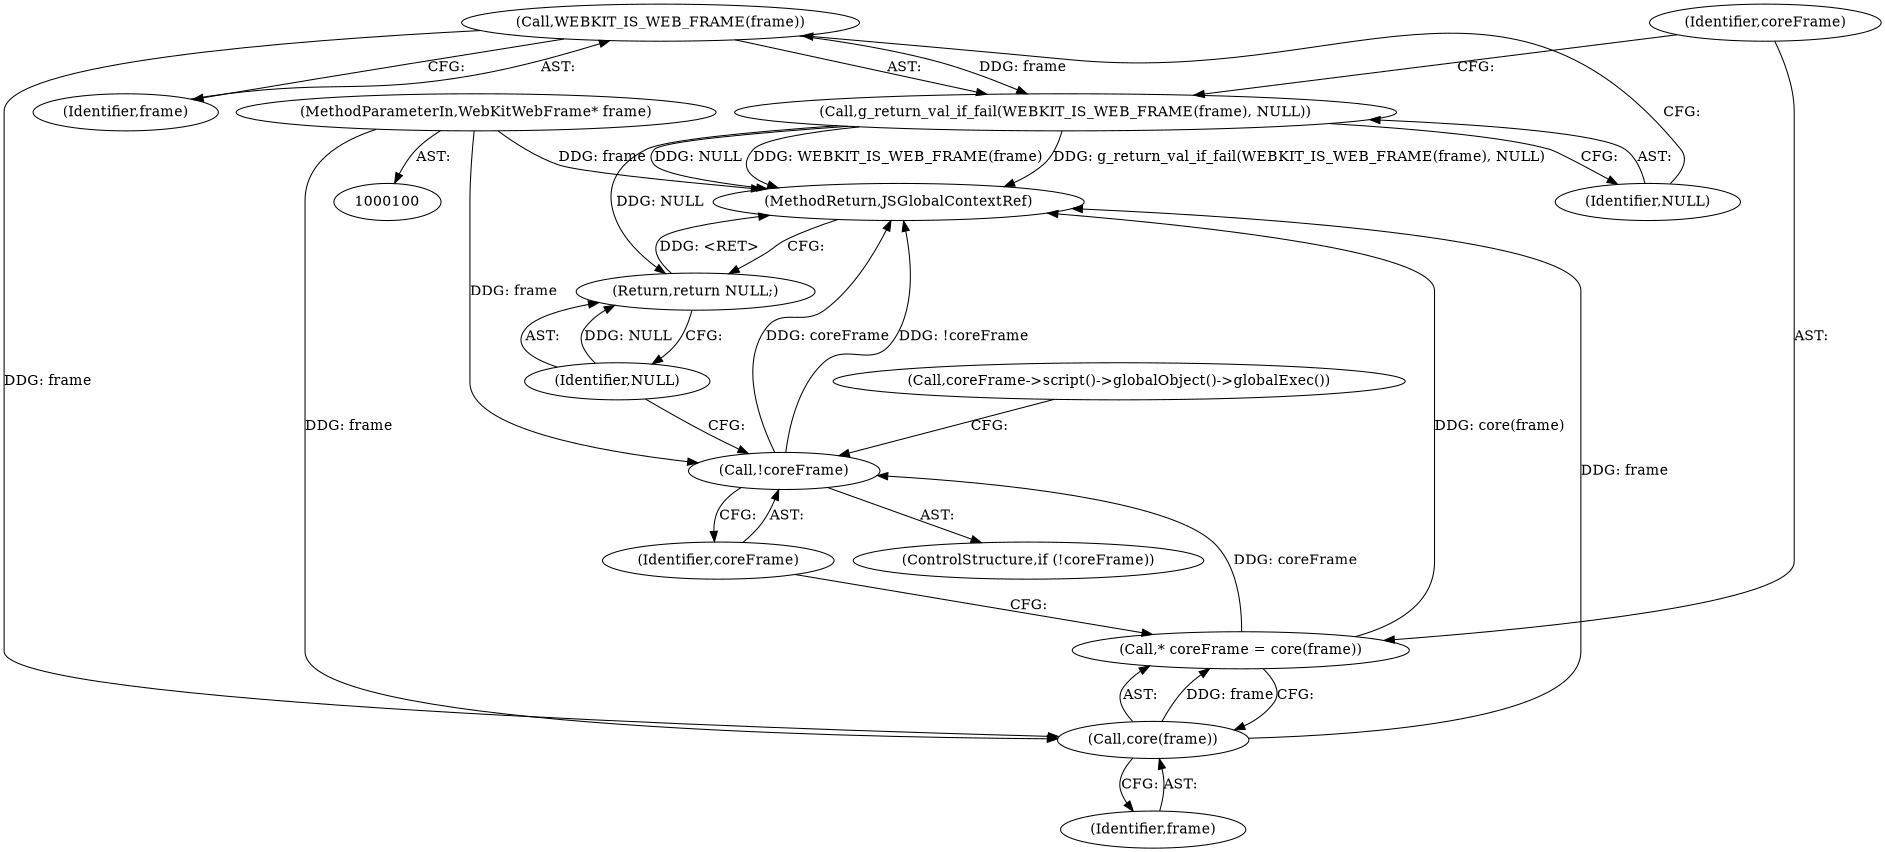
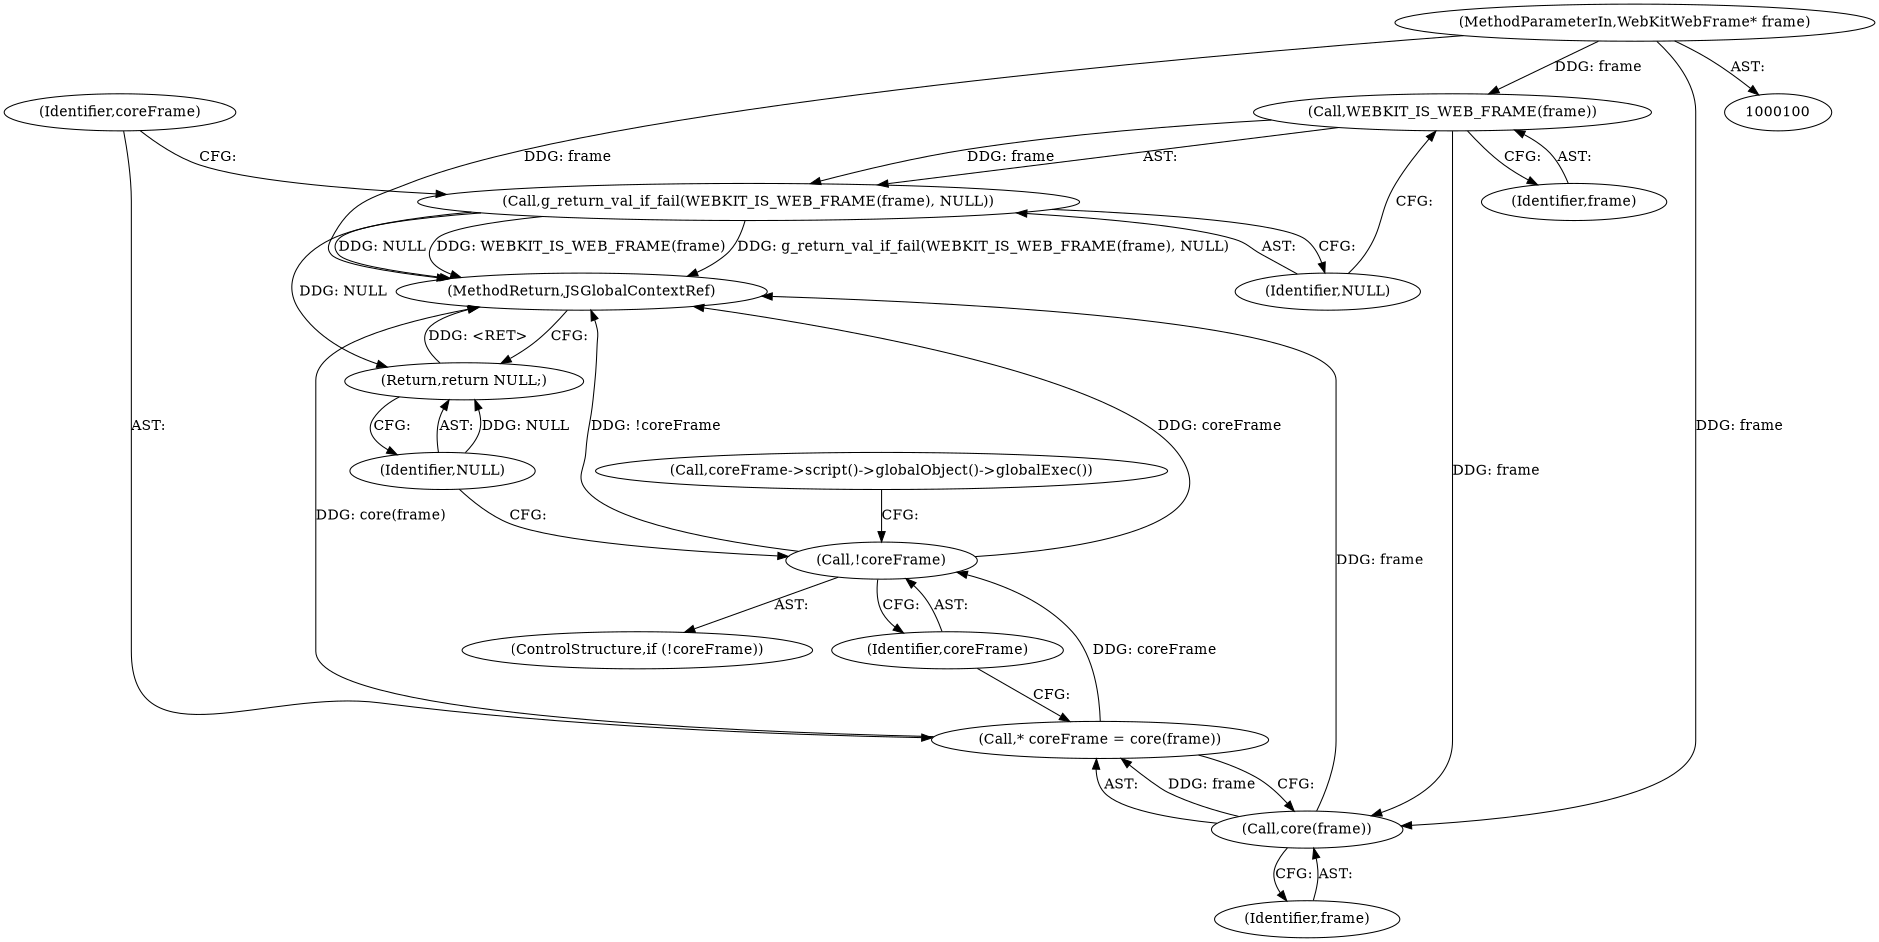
edge "(MethodParameterIn,WebKitWebFrame* frame)" -> "(Call,!coreFrame)": now "(MethodParameterIn,WebKitWebFrame* frame)" -> "(Call,WEBKIT_IS_WEB_FRAME(frame))"
